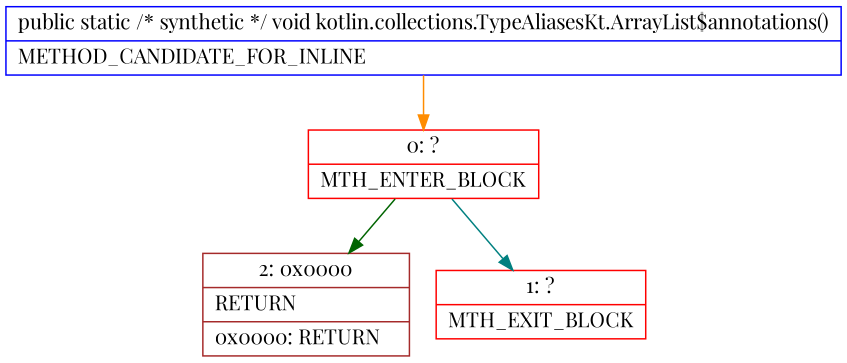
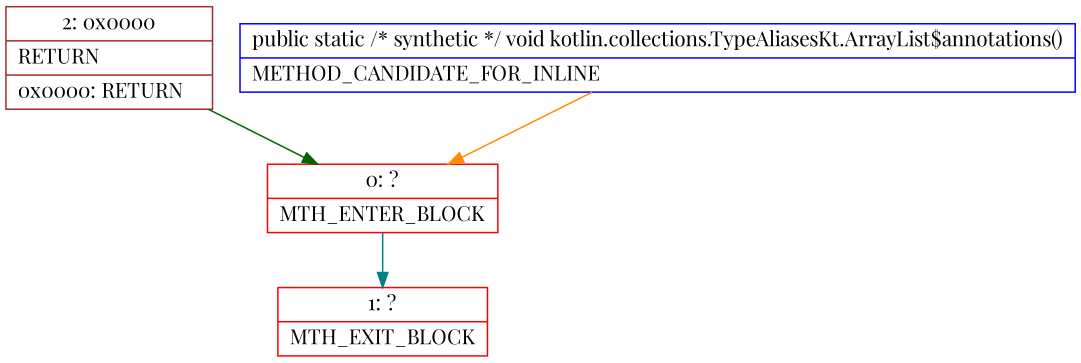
edge "0: ?" -> "2: 0x0000": reversed
